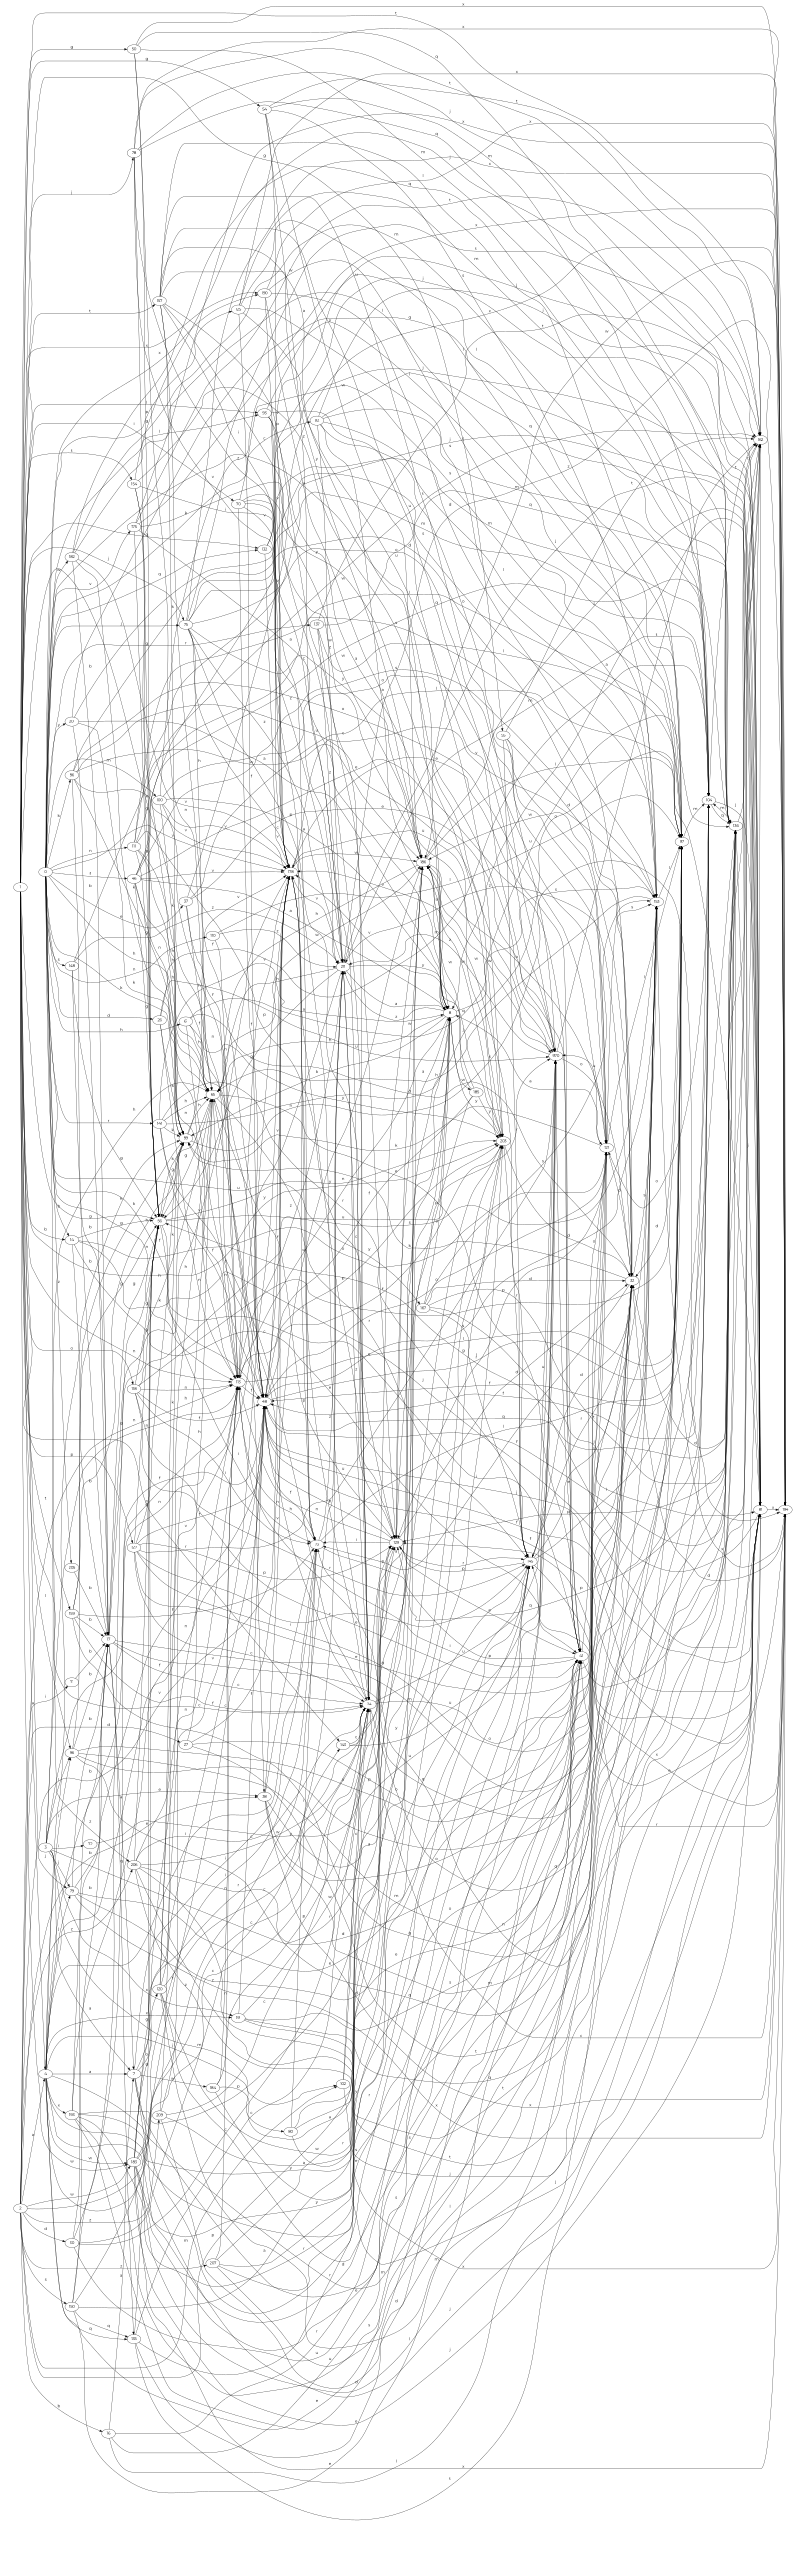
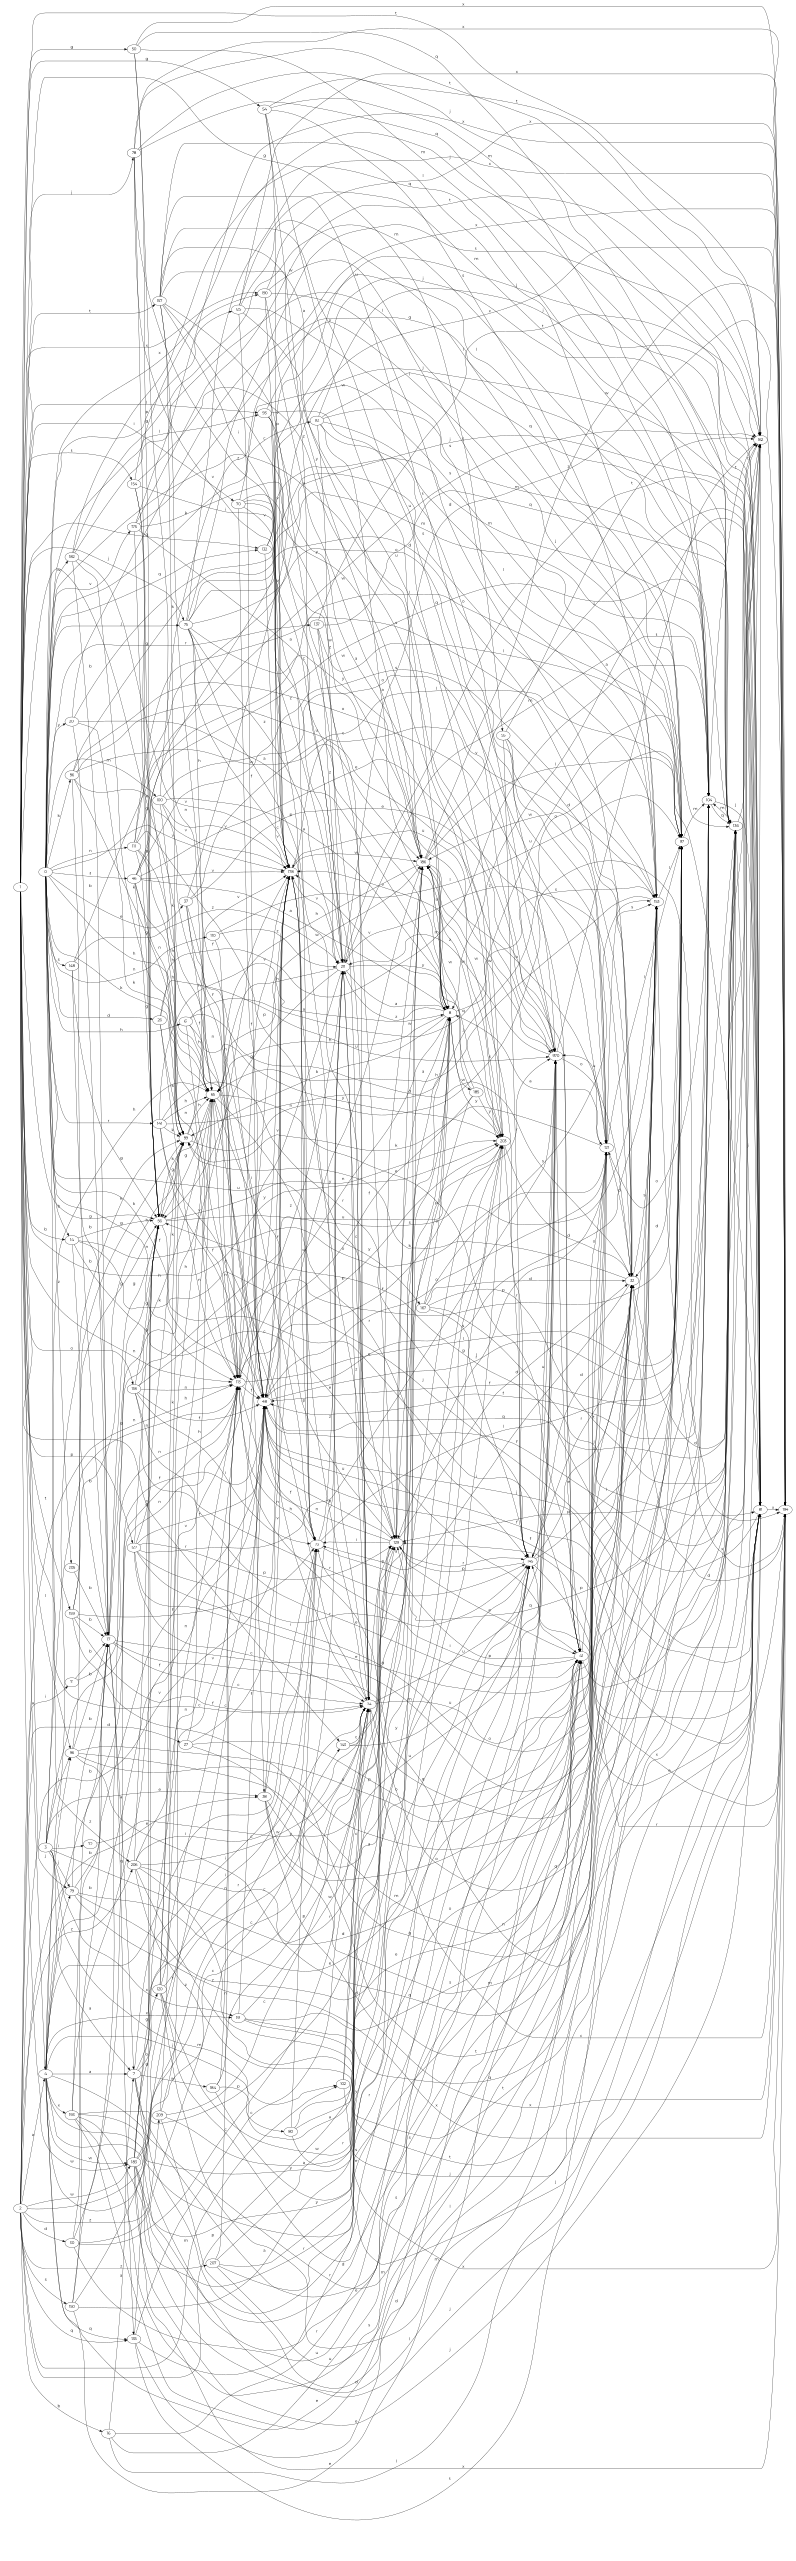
edge "194" -> "186": reversed
edge "178" -> "41": removed, label "e"
edge "56" -> "73": now "37" -> "73"
edge "71" -> "113": added, label "n"
edge "150" -> "135": now "2" -> "135"
